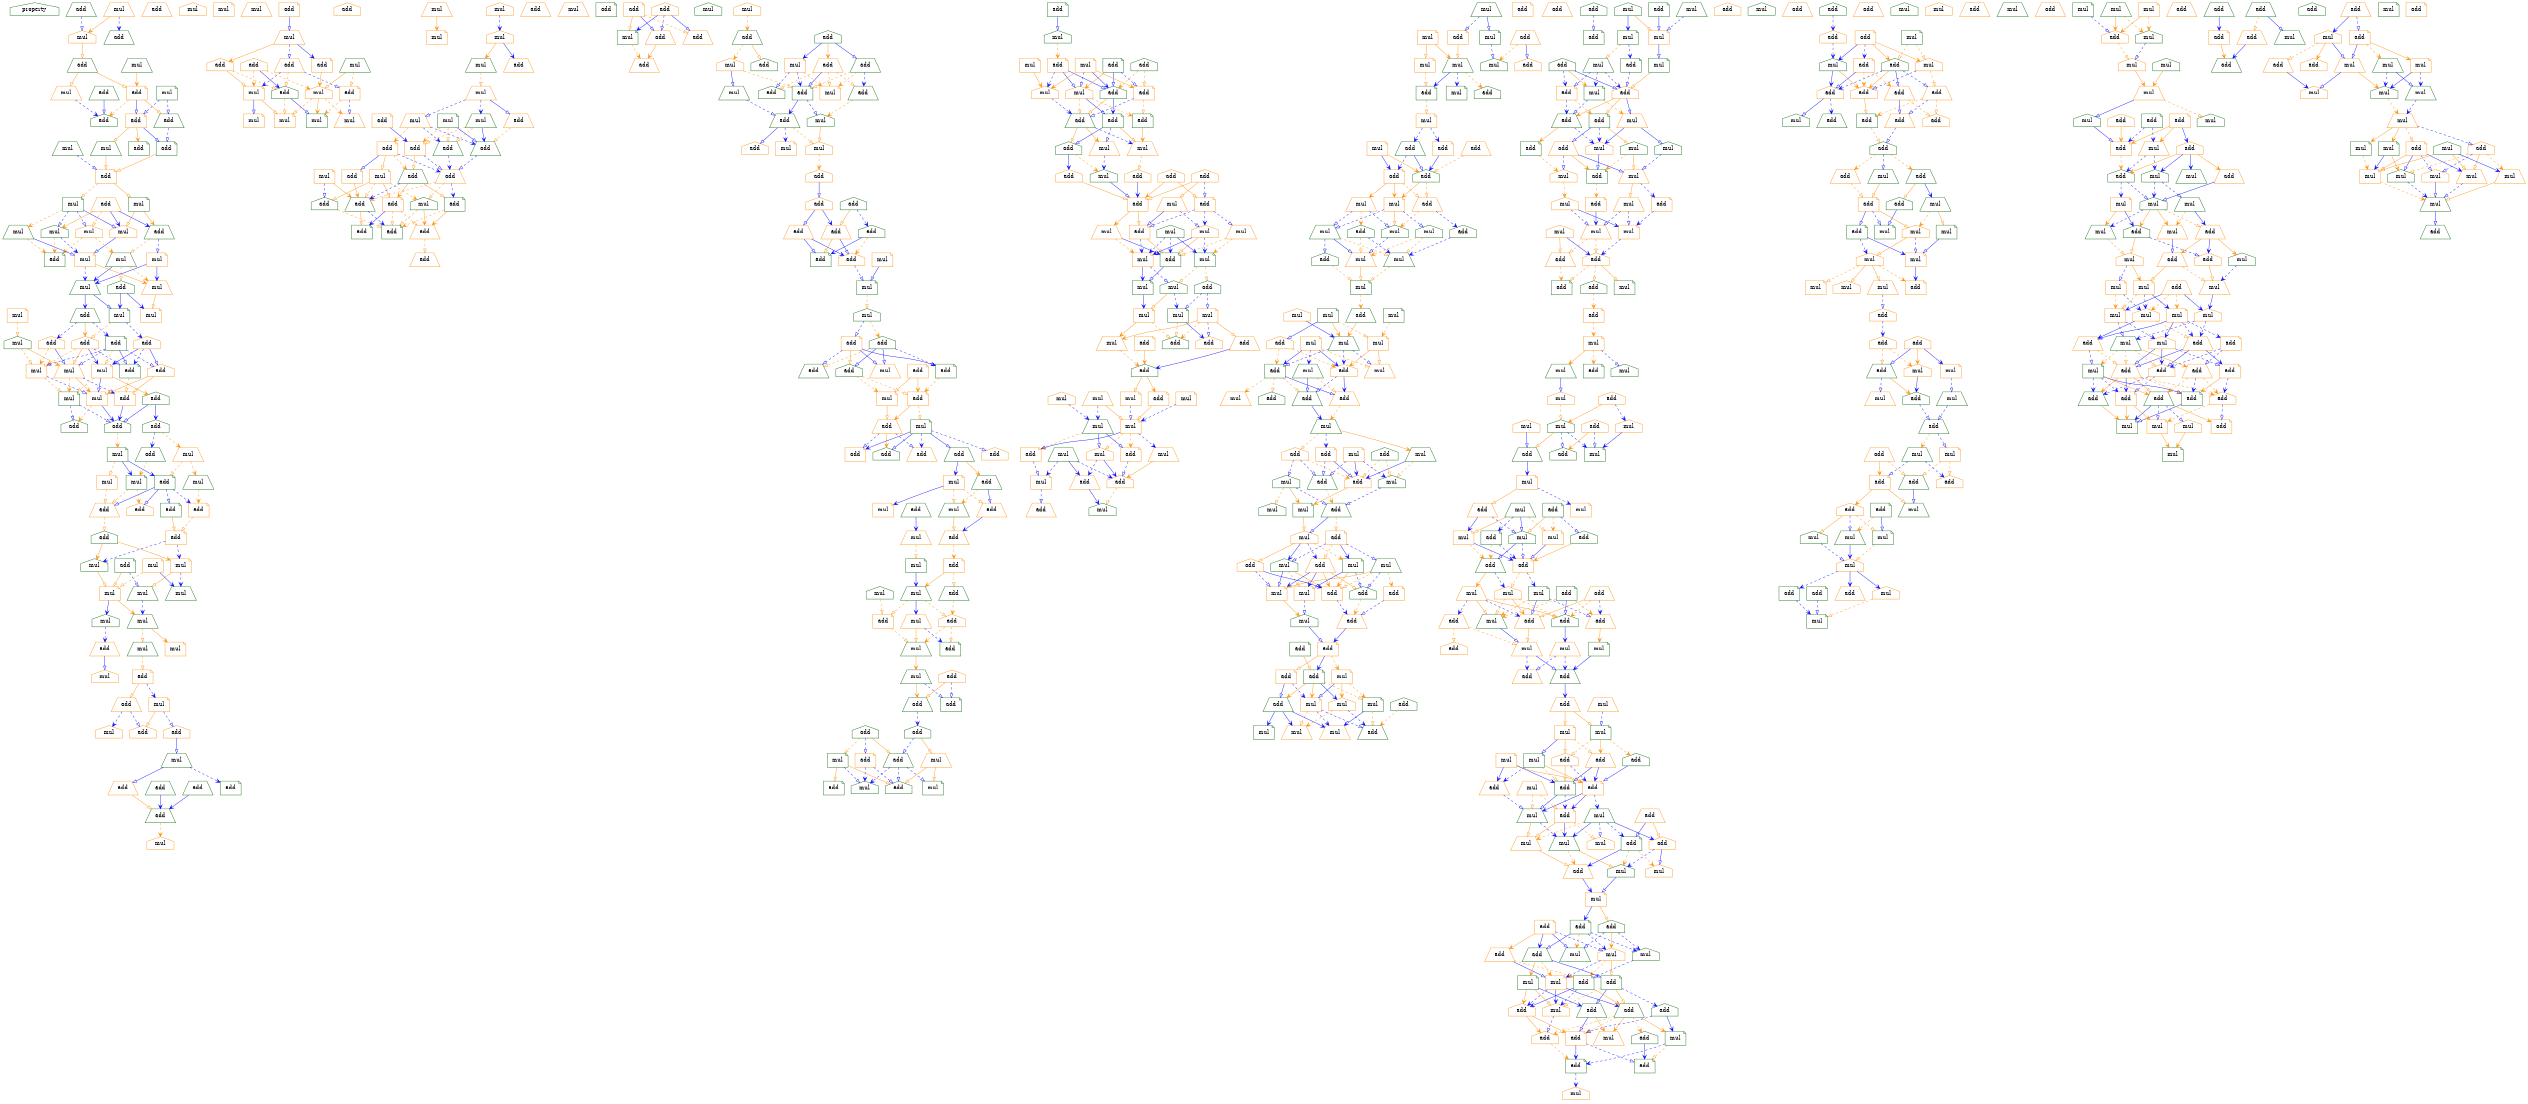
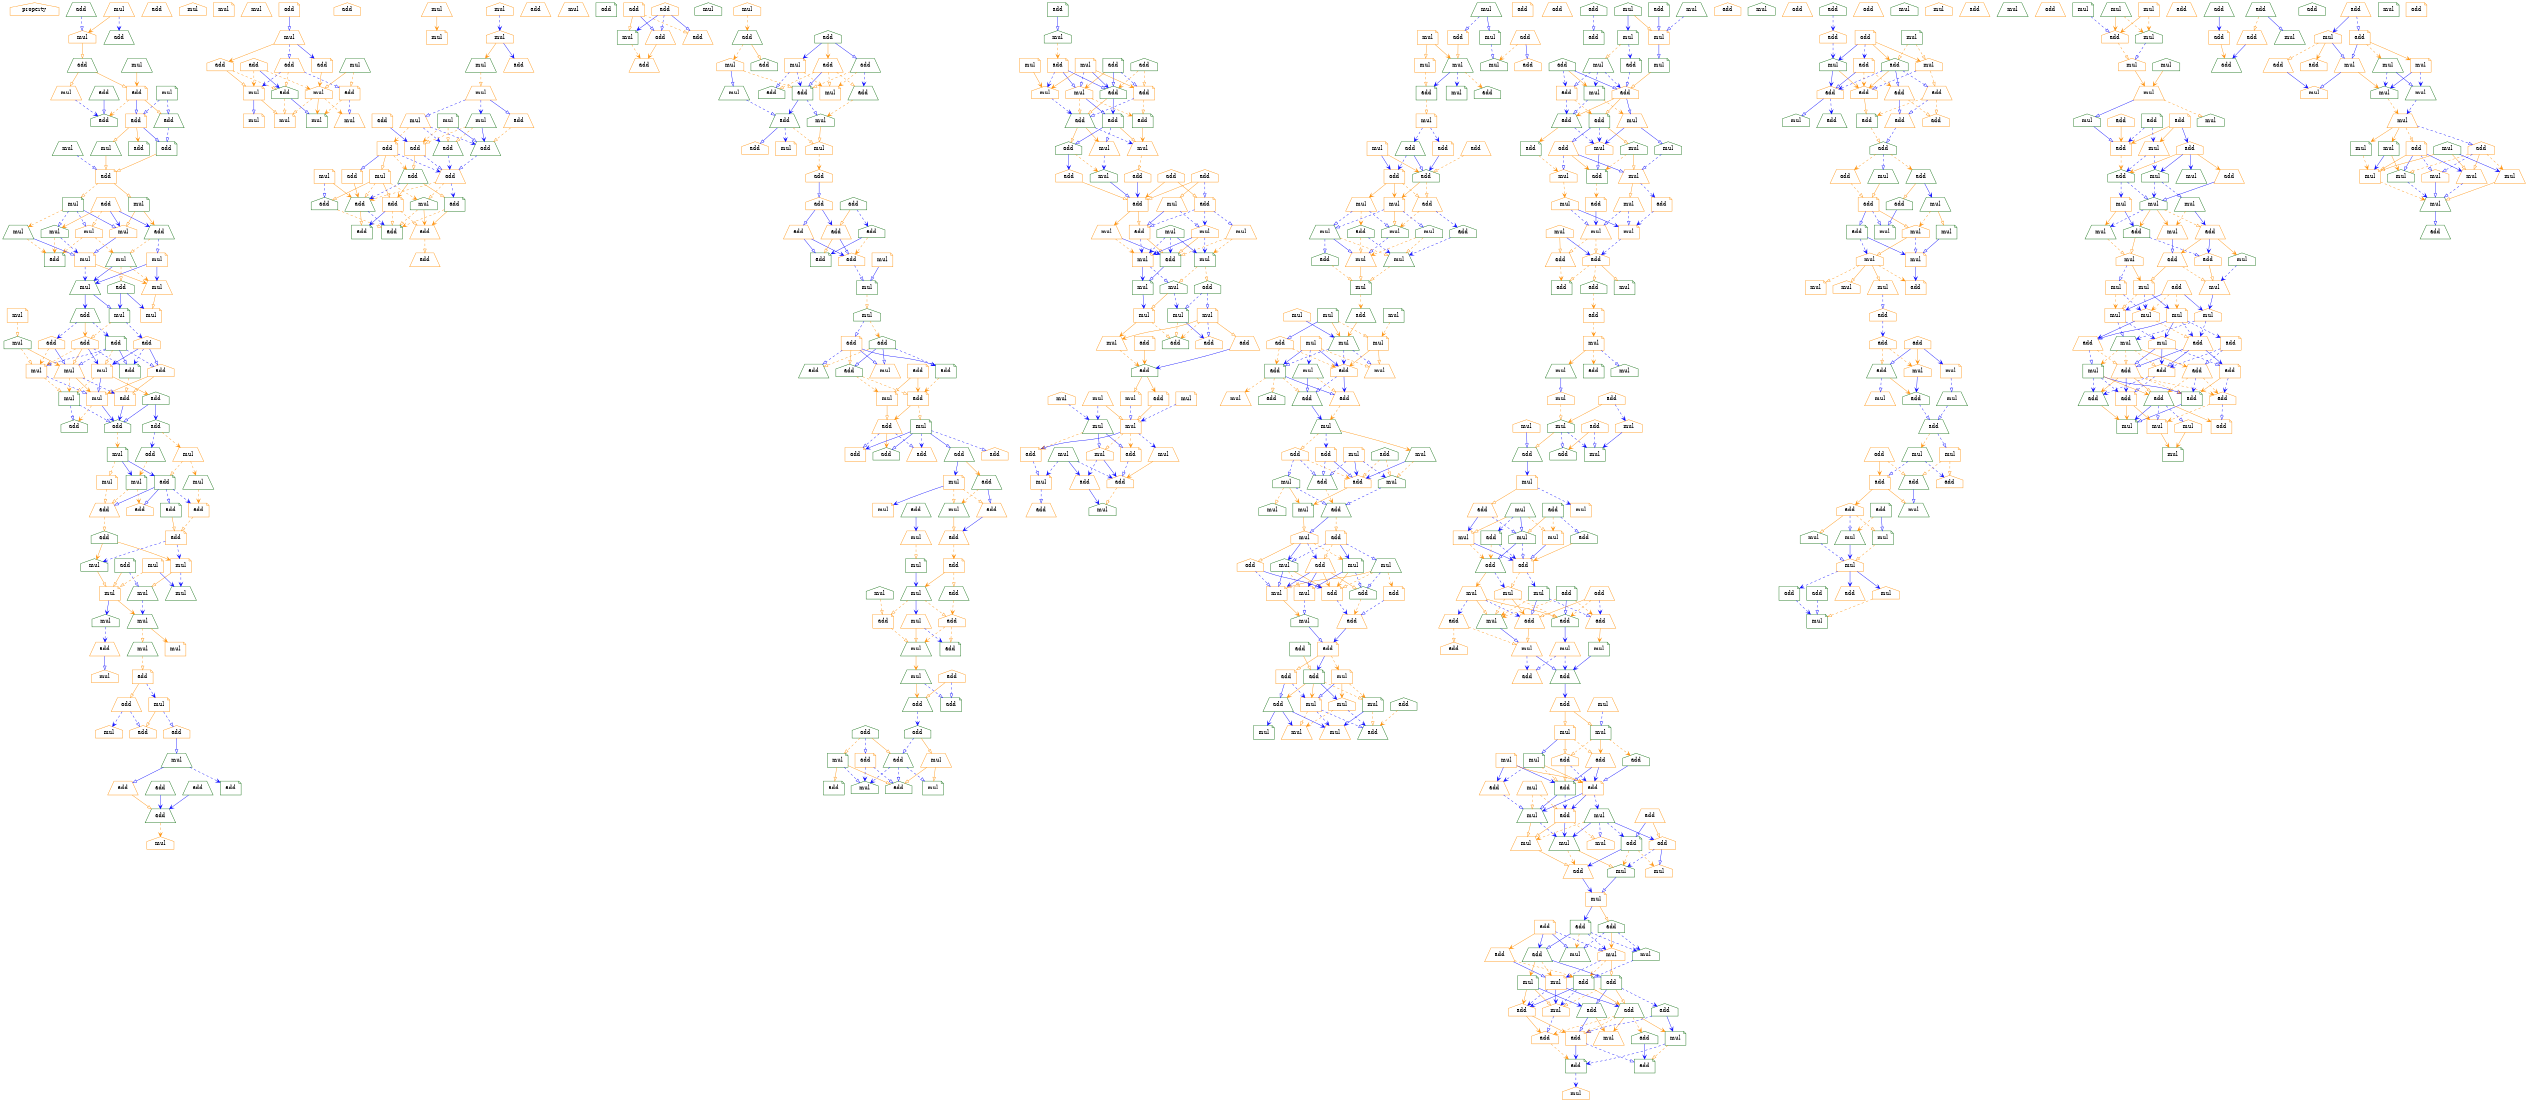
node "property": color darkgreen -> darkorange
